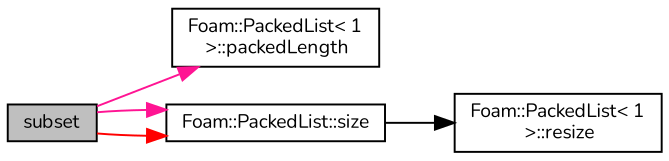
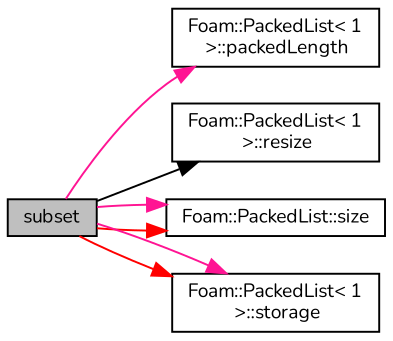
edge "Foam::PackedList::size" -> "Foam::PackedList< 1 >::resize": now "subset" -> "Foam::PackedList< 1 >::resize"
node "Foam::PackedList< 1 >::storage": added
